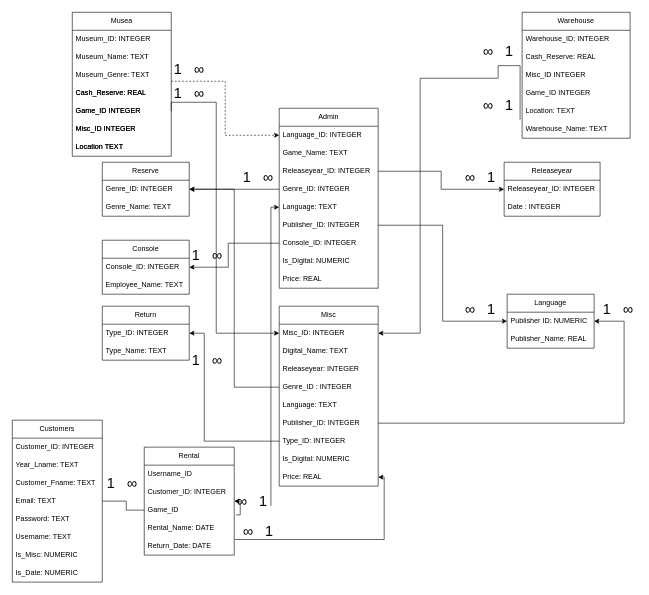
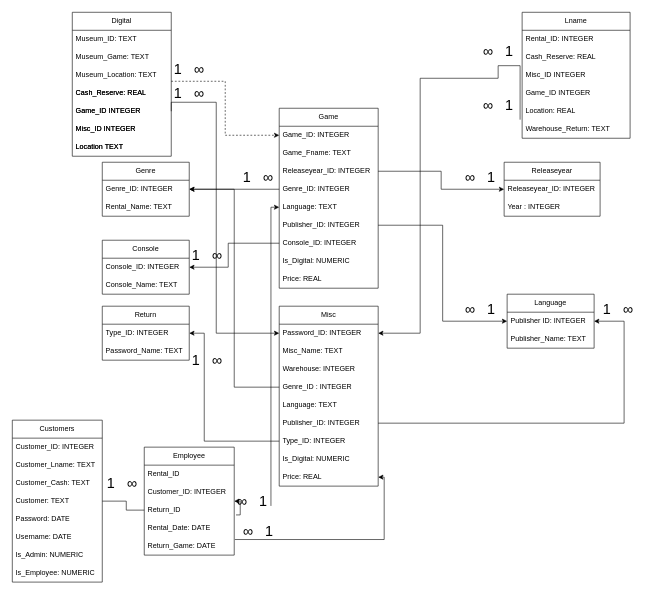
node "Musea": label "Musea" -> "Digital"
node "Warehouse": label "Warehouse" -> "Lname"
node "Museum_ID: INTEGER": label "Museum_ID: INTEGER" -> "Museum_ID: TEXT"
node "Warehouse_ID: INTEGER": label "Warehouse_ID: INTEGER" -> "Rental_ID: INTEGER"
node "Museum_Name: TEXT": label "Museum_Name: TEXT" -> "Museum_Game: TEXT"
node "Museum_Genre: TEXT": label "Museum_Genre: TEXT" -> "Museum_Location: TEXT"
node "Location: TEXT": label "Location: TEXT" -> "Location: REAL"
node "Admin": label "Admin" -> "Game"
node "Warehouse_Name: TEXT": label "Warehouse_Name: TEXT" -> "Warehouse_Return: TEXT"
node "Language_ID: INTEGER": label "Language_ID: INTEGER" -> "Game_ID: INTEGER"
node "Game_Name: TEXT": label "Game_Name: TEXT" -> "Game_Fname: TEXT"
node "Reserve": label "Reserve" -> "Genre"
node "Genre_Name: TEXT": label "Genre_Name: TEXT" -> "Rental_Name: TEXT"
node "Date : INTEGER": label "Date : INTEGER" -> "Year : INTEGER"
node "Employee_Name: TEXT": label "Employee_Name: TEXT" -> "Console_Name: TEXT"
node "Publisher ID: NUMERIC": label "Publisher ID: NUMERIC" -> "Publisher ID: INTEGER"
node "Misc_ID: INTEGER": label "Misc_ID: INTEGER" -> "Password_ID: INTEGER"
node "Publisher_Name: REAL": label "Publisher_Name: REAL" -> "Publisher_Name: TEXT"
node "Type_Name: TEXT": label "Type_Name: TEXT" -> "Password_Name: TEXT"
node "Digital_Name: TEXT": label "Digital_Name: TEXT" -> "Misc_Name: TEXT"
node "Releaseyear: INTEGER": label "Releaseyear: INTEGER" -> "Warehouse: INTEGER"
node "Rental": label "Rental" -> "Employee"
node "Year_Lname: TEXT": label "Year_Lname: TEXT" -> "Customer_Lname: TEXT"
node "Username_ID": label "Username_ID" -> "Rental_ID"
node "Customer_Fname: TEXT": label "Customer_Fname: TEXT" -> "Customer_Cash: TEXT"
node "Email: TEXT": label "Email: TEXT" -> "Customer: TEXT"
node "Game_ID": label "Game_ID" -> "Return_ID"
node "Password: TEXT": label "Password: TEXT" -> "Password: DATE"
node "Rental_Name: DATE": label "Rental_Name: DATE" -> "Rental_Date: DATE"
node "Username: TEXT": label "Username: TEXT" -> "Username: DATE"
node "Return_Date: DATE": label "Return_Date: DATE" -> "Return_Game: DATE"
node "Is_Misc: NUMERIC": label "Is_Misc: NUMERIC" -> "Is_Admin: NUMERIC"
node "Is_Date: NUMERIC": label "Is_Date: NUMERIC" -> "Is_Employee: NUMERIC"
